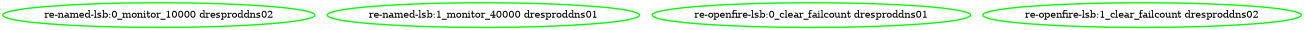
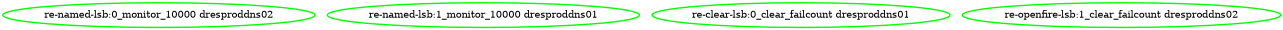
node "re-named-lsb:1_monitor_40000 dresproddns01": label "re-named-lsb:1_monitor_40000 dresproddns01" -> "re-named-lsb:1_monitor_10000 dresproddns01"
node "re-openfire-lsb:0_clear_failcount dresproddns01": label "re-openfire-lsb:0_clear_failcount dresproddns01" -> "re-clear-lsb:0_clear_failcount dresproddns01"
